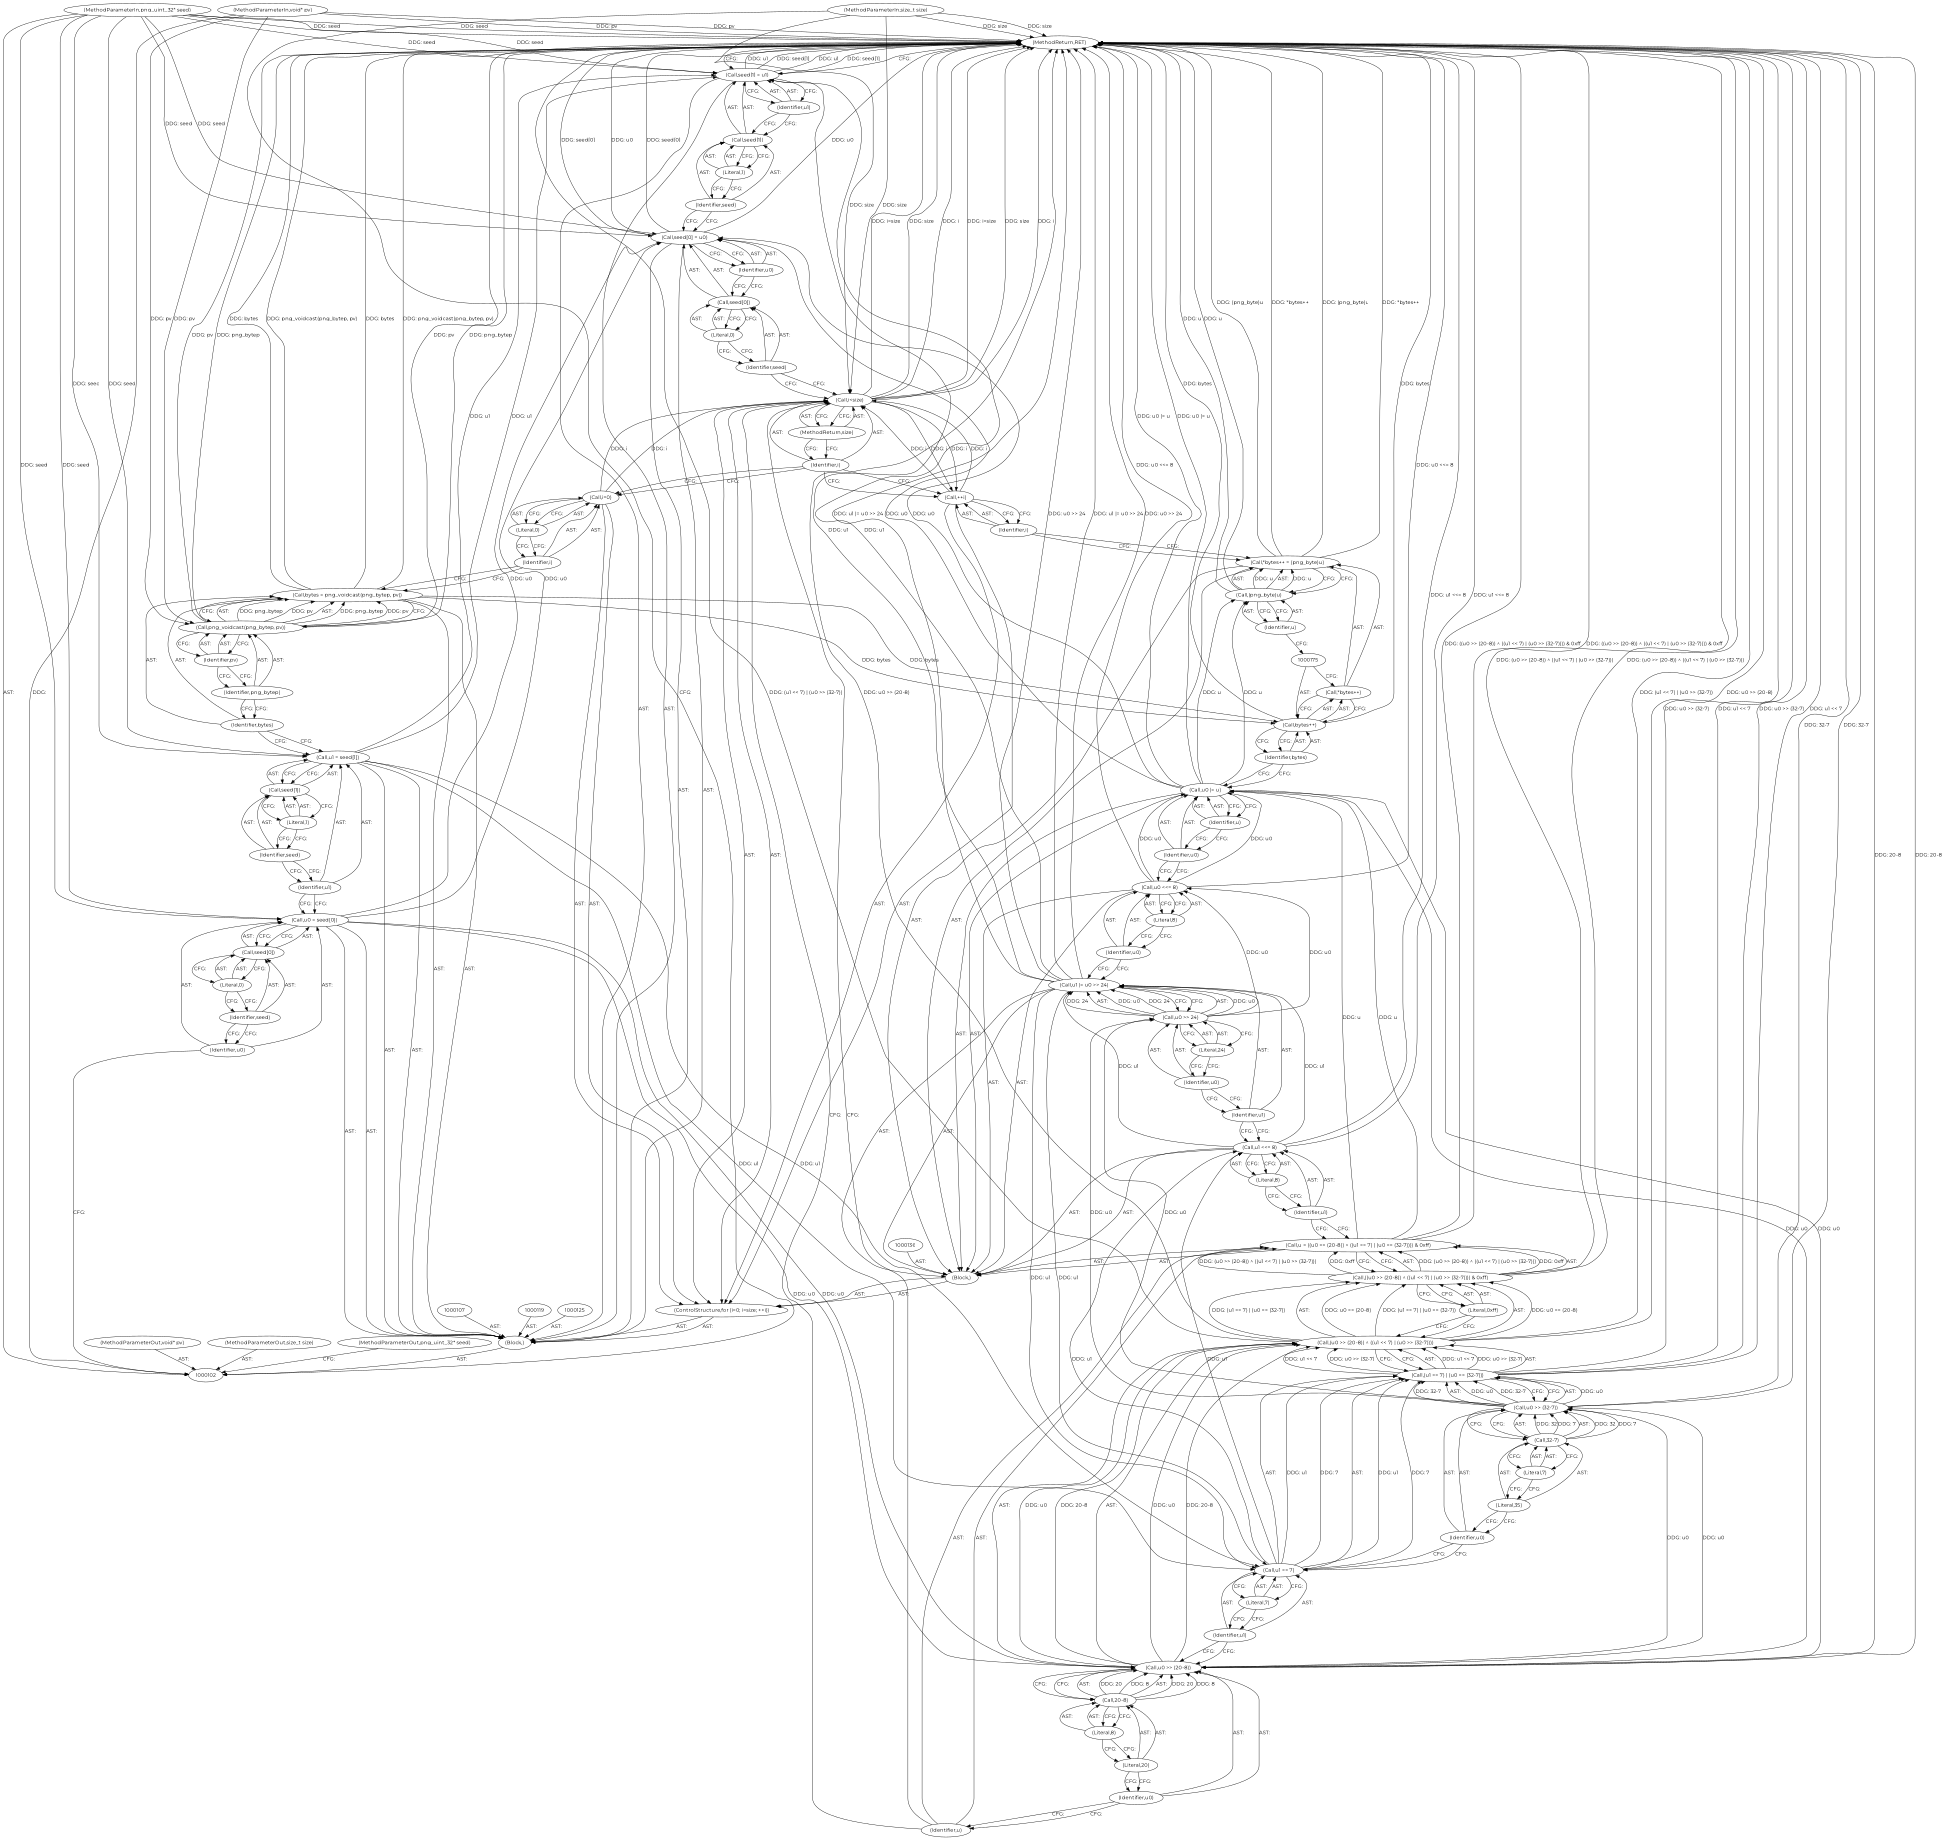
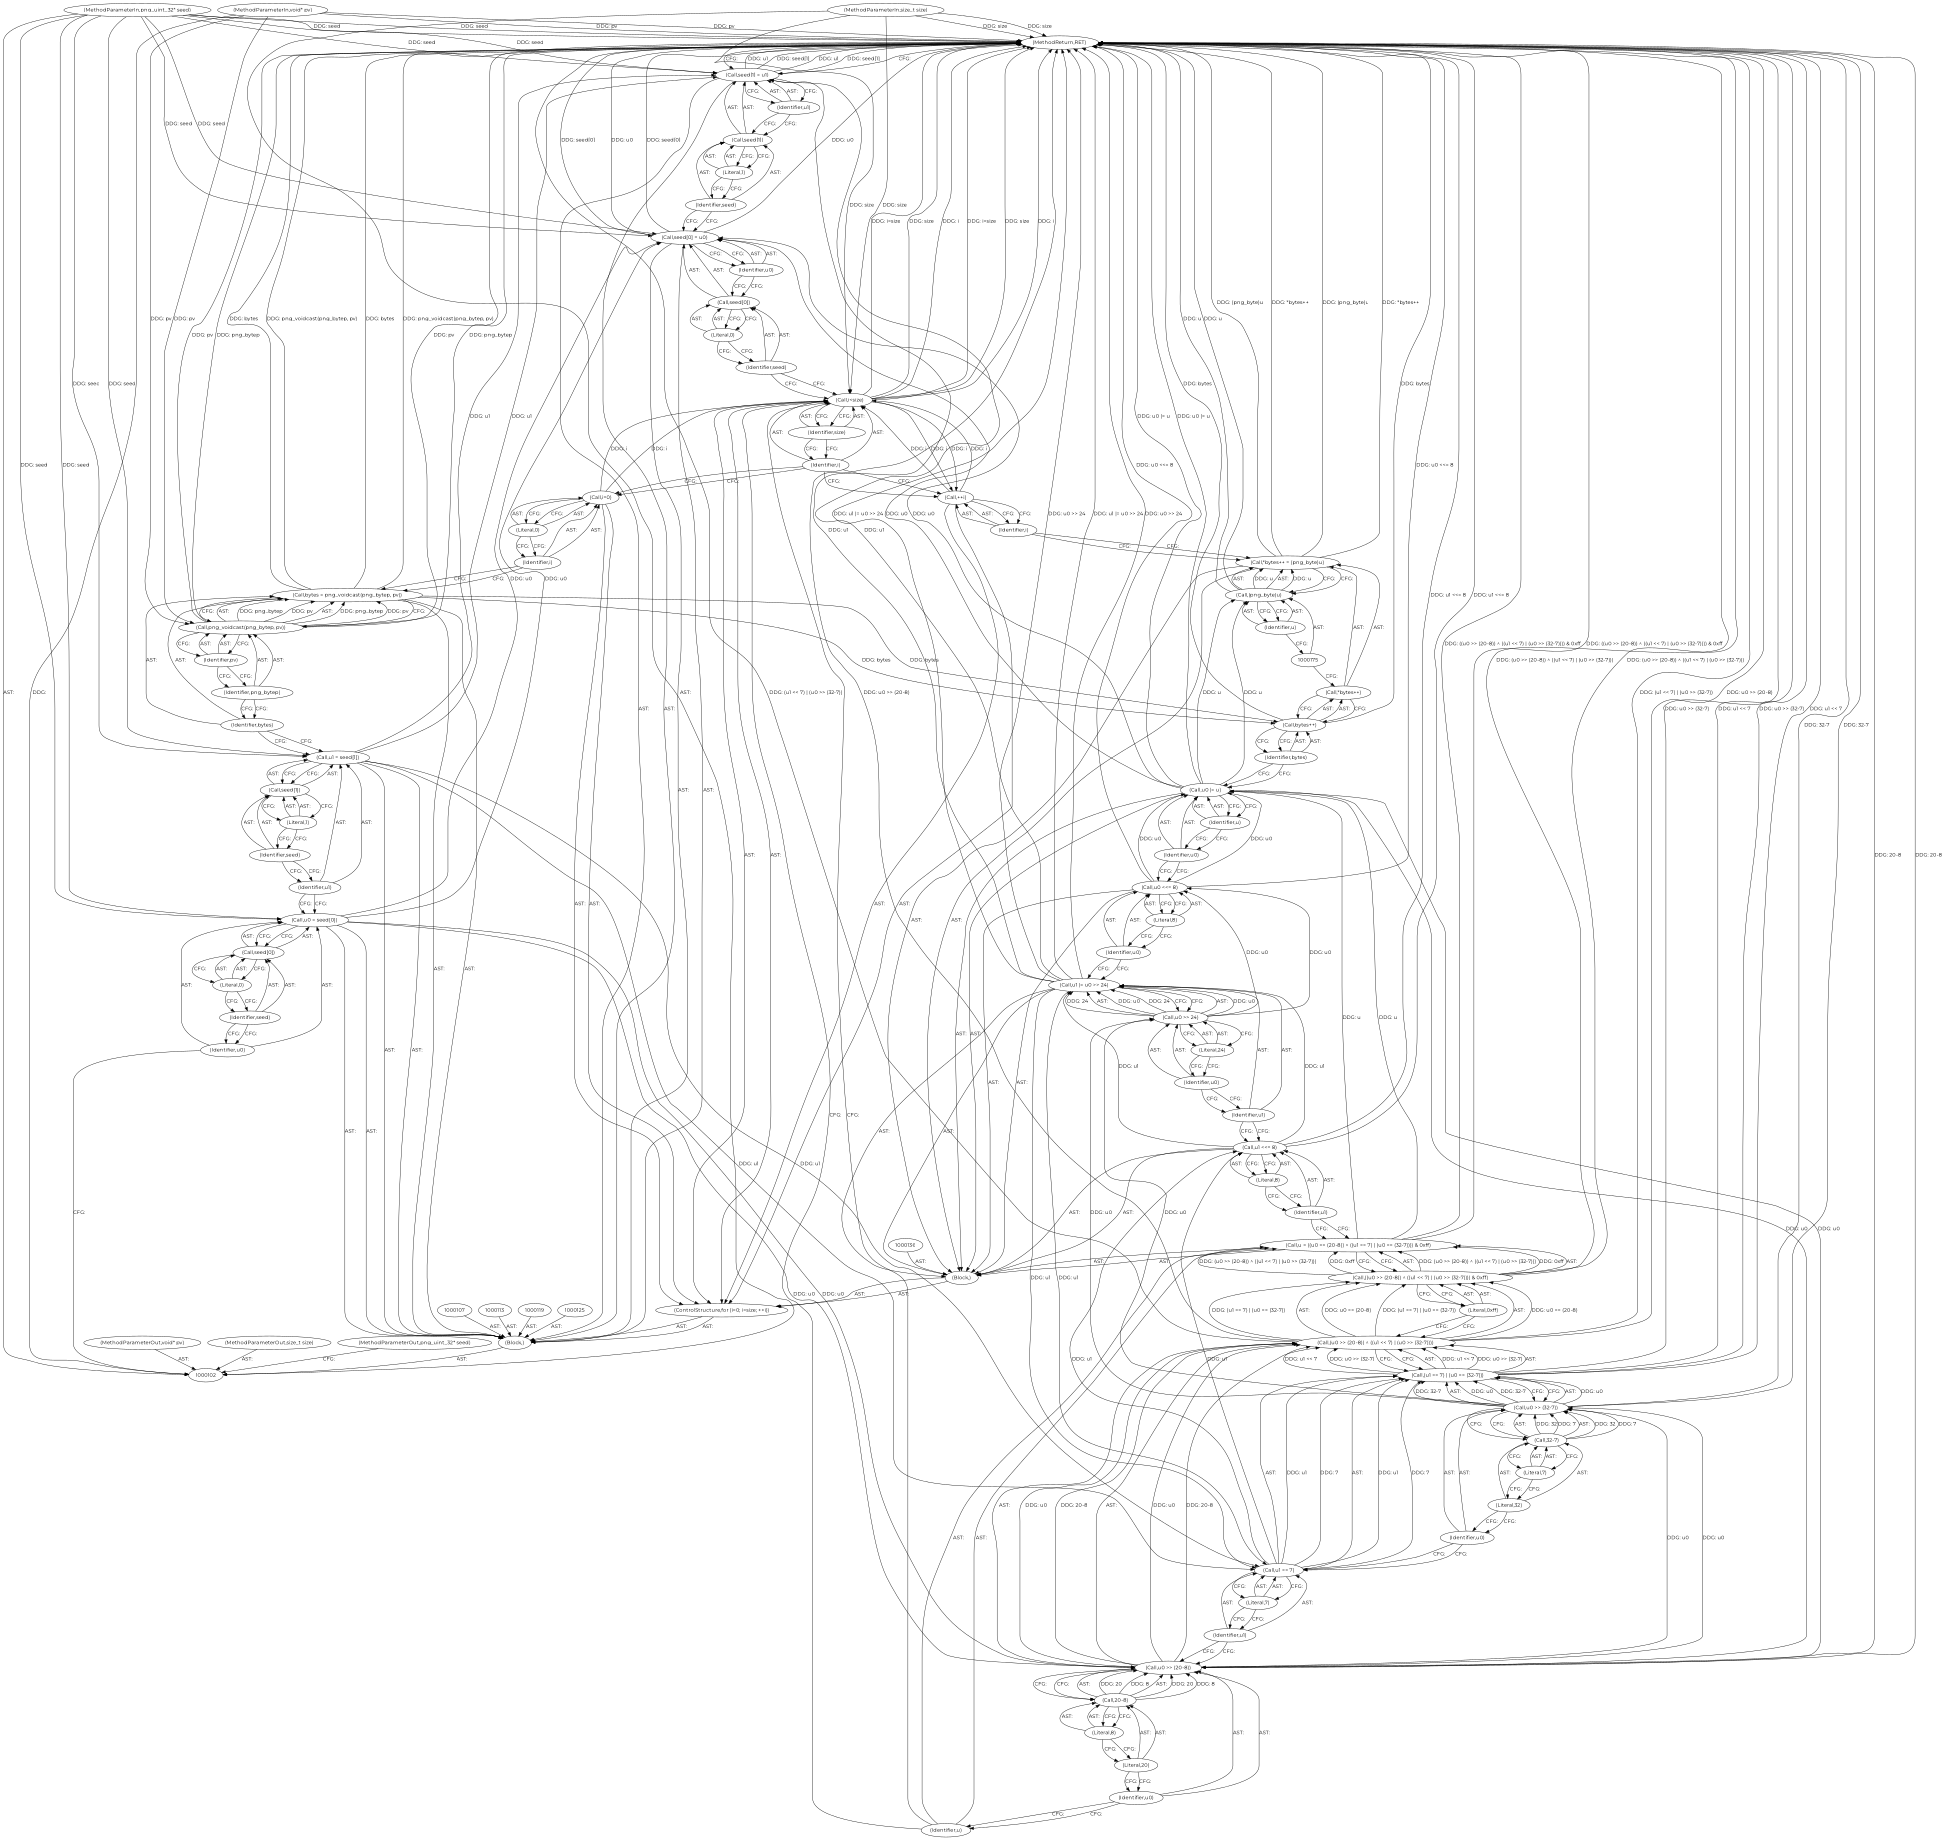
node "(MethodReturn,size)": label "(MethodReturn,size)" -> "(Identifier,size)"
edge "1000175" -> "(Call,bytes++)": now "1000175" -> "(Call,(png_byte)u)"
edge "(MethodParameterIn,size_t size)" -> "1000102": label "CFG: " -> "AST: "
node "1000113": added
node "(Literal,35)": label "(Literal,35)" -> "(Literal,32)"
